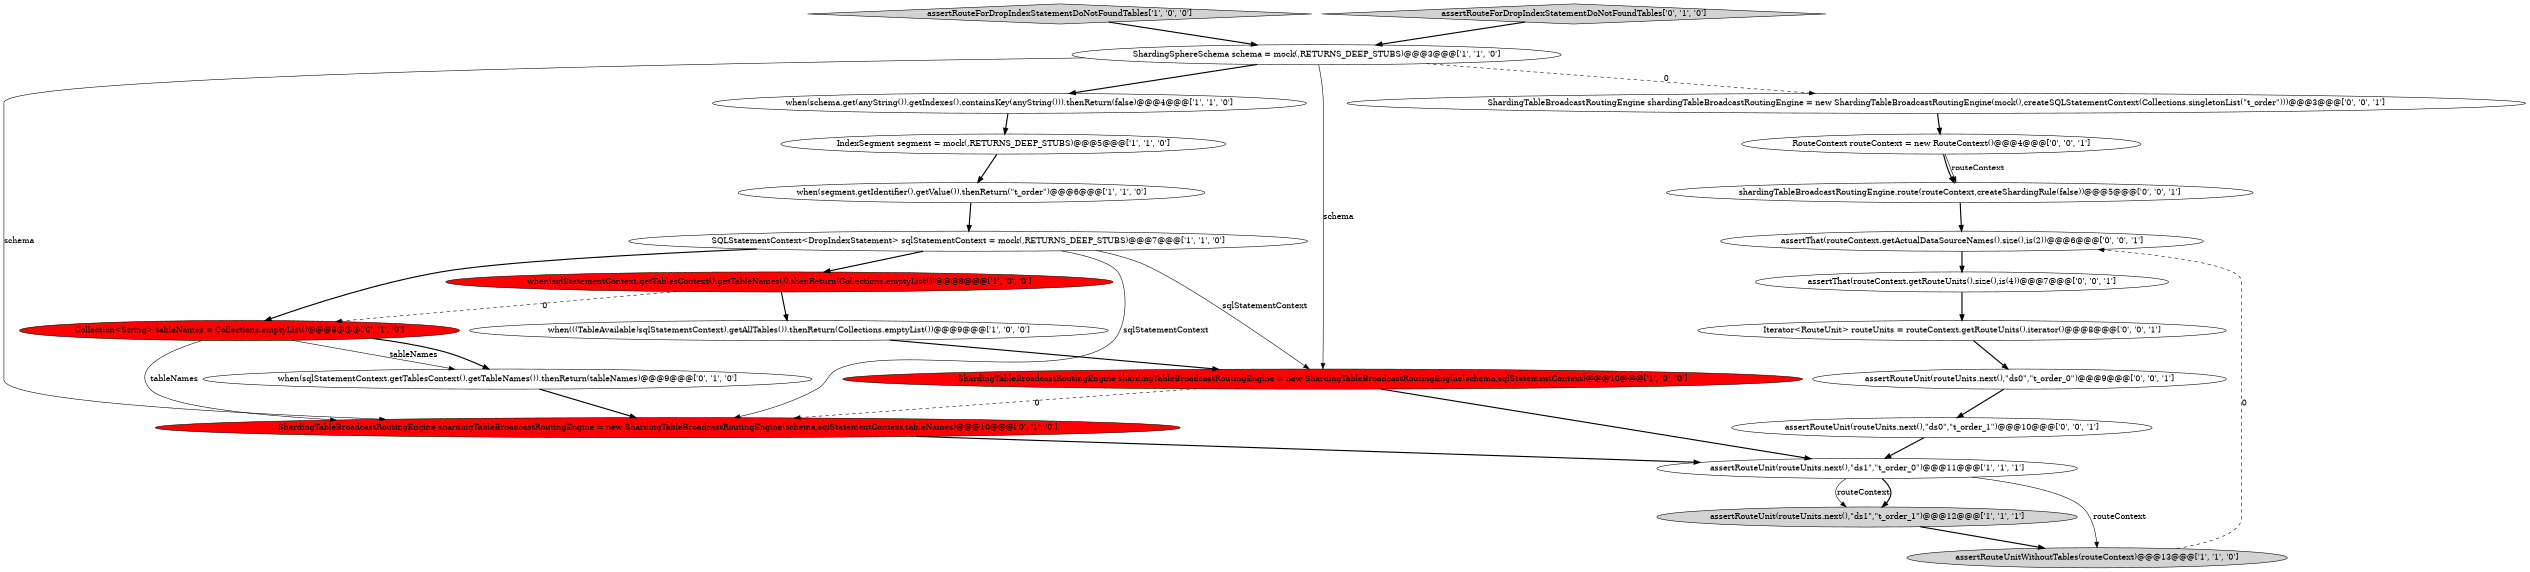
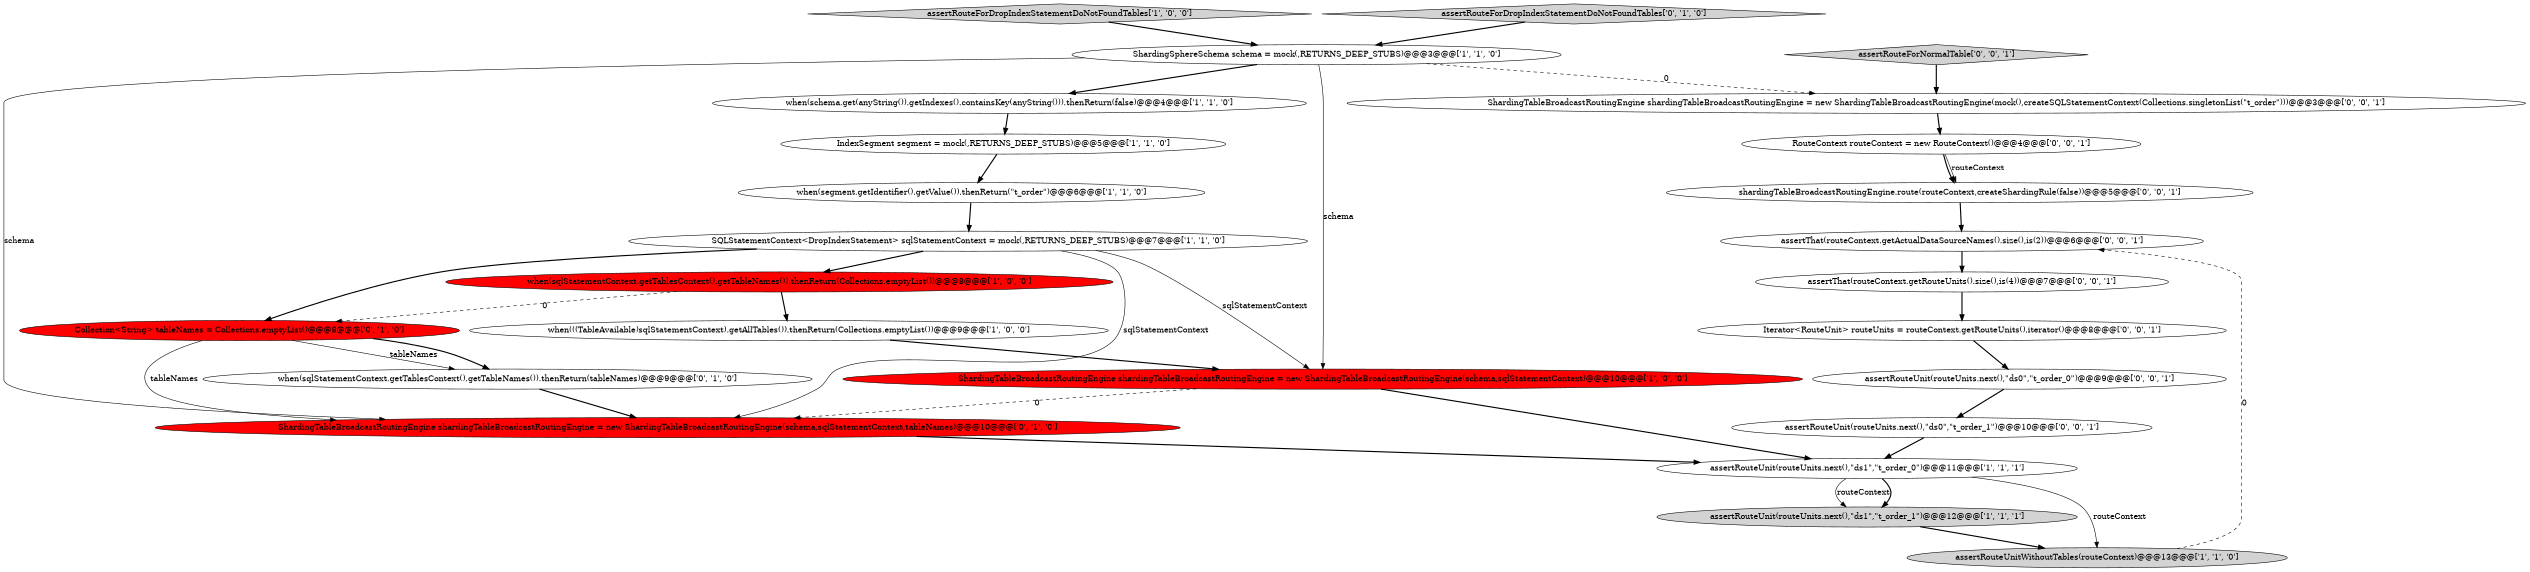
node "assertRouteForNormalTable['0', '0', '1']": added
